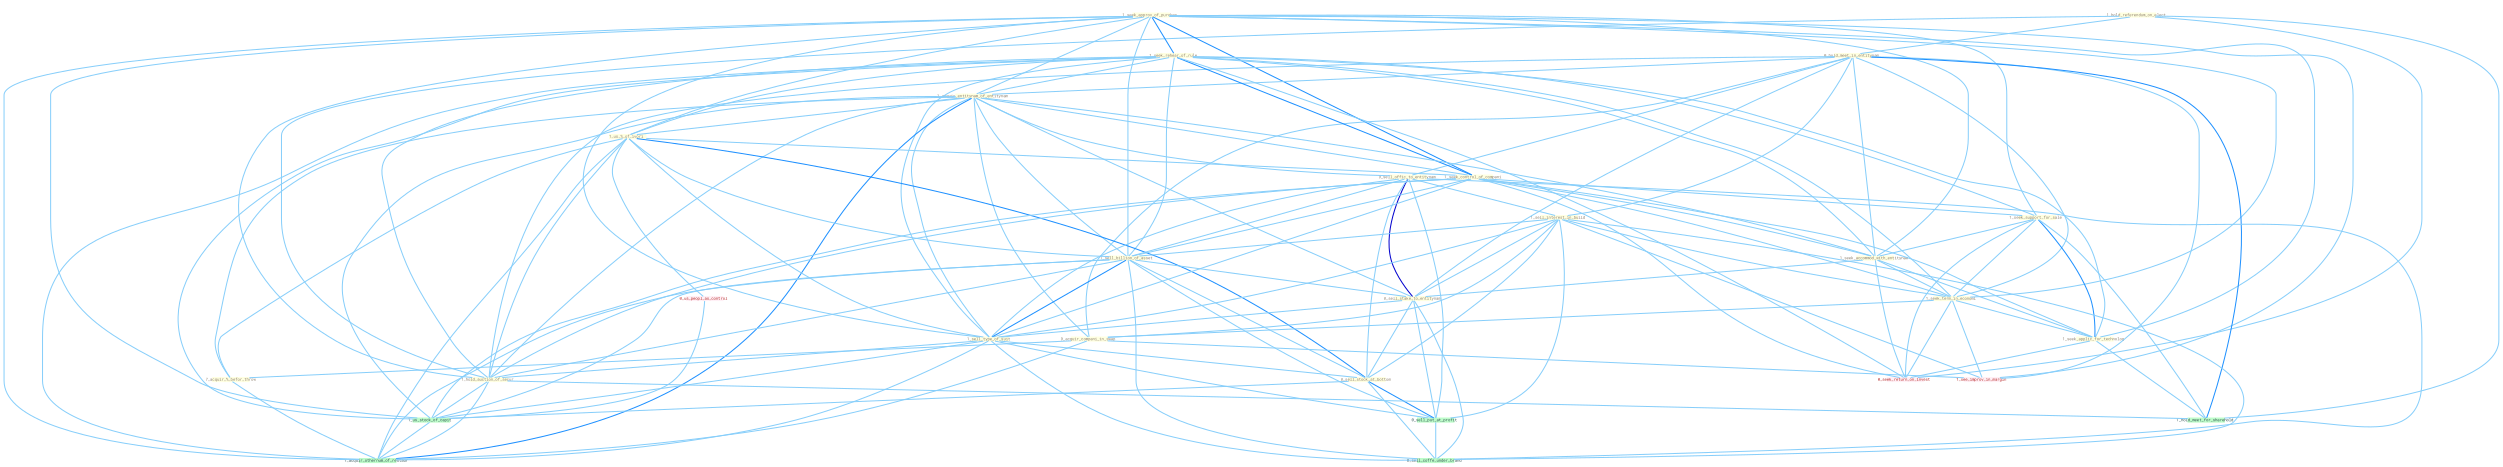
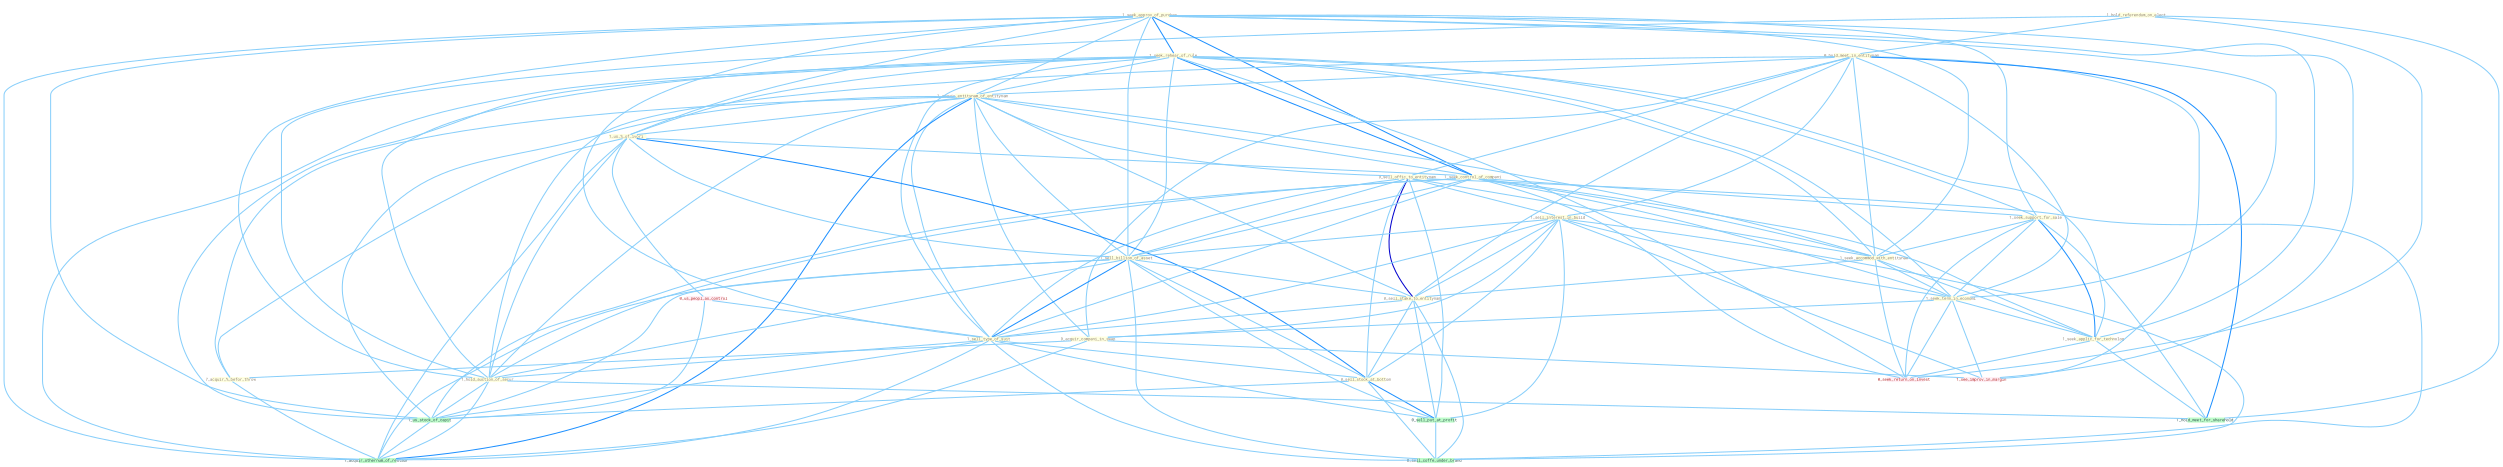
edge "0_sell_offic_to_entitynam" -- "1_seek_accommod_with_entitynam": added
edge "1_us_%_of_ivori" -- "1_sell_type_of_suit": now "0_us_peopl_as_control" -- "1_sell_type_of_suit"
